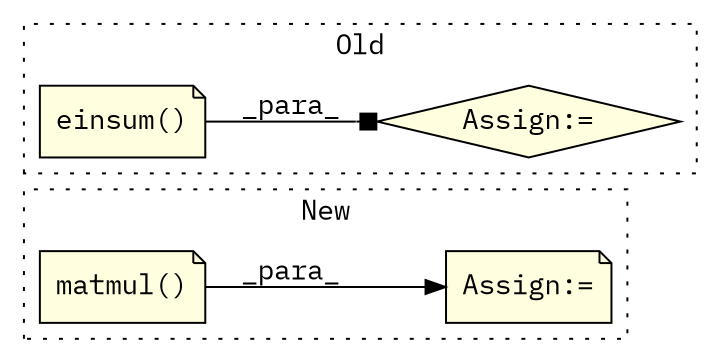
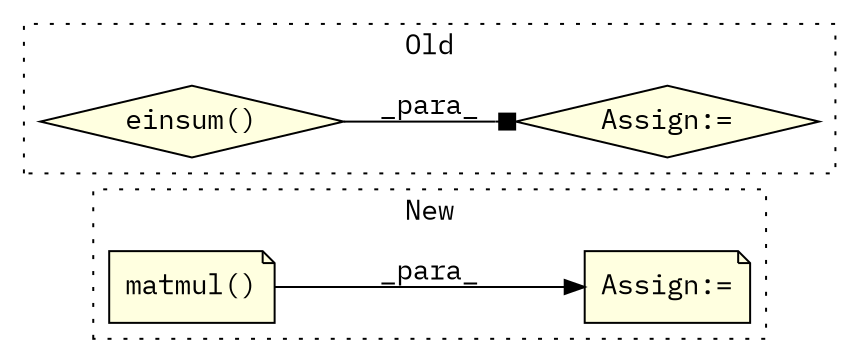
node "einsum()": shape note -> diamond
